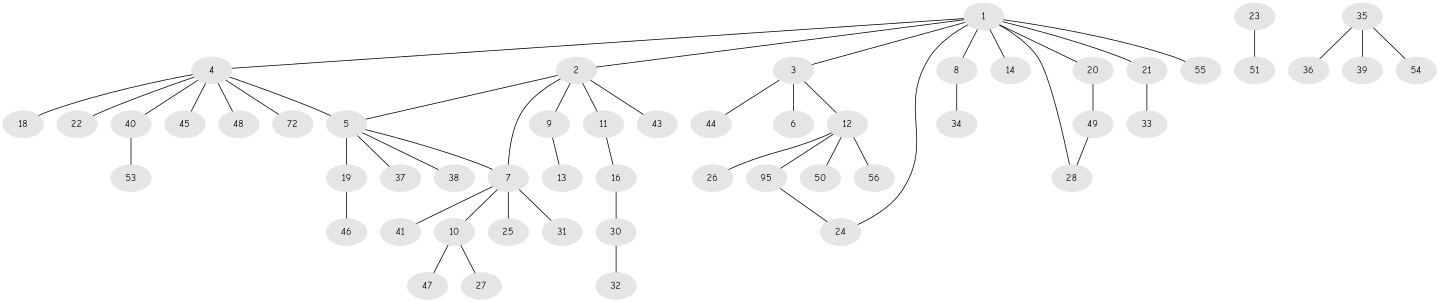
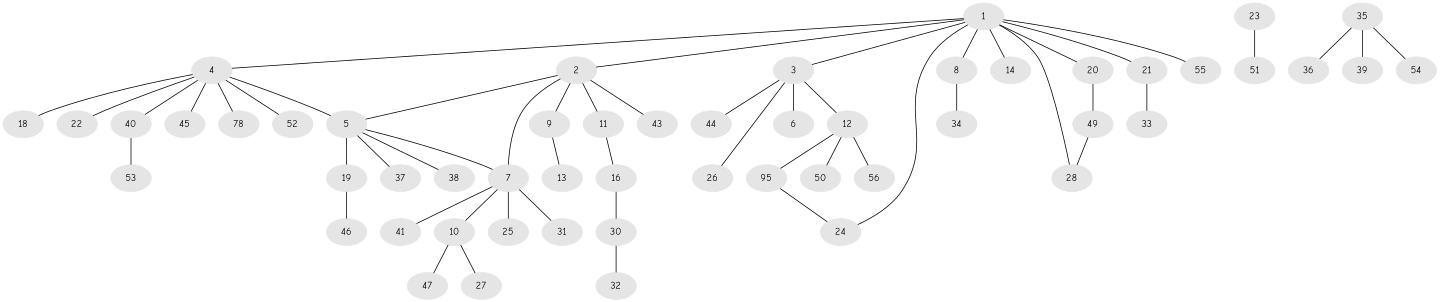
node "48": label "48" -> "78"
node "72": label "72" -> "52"
edge "12" -- "26": now "3" -- "26"
